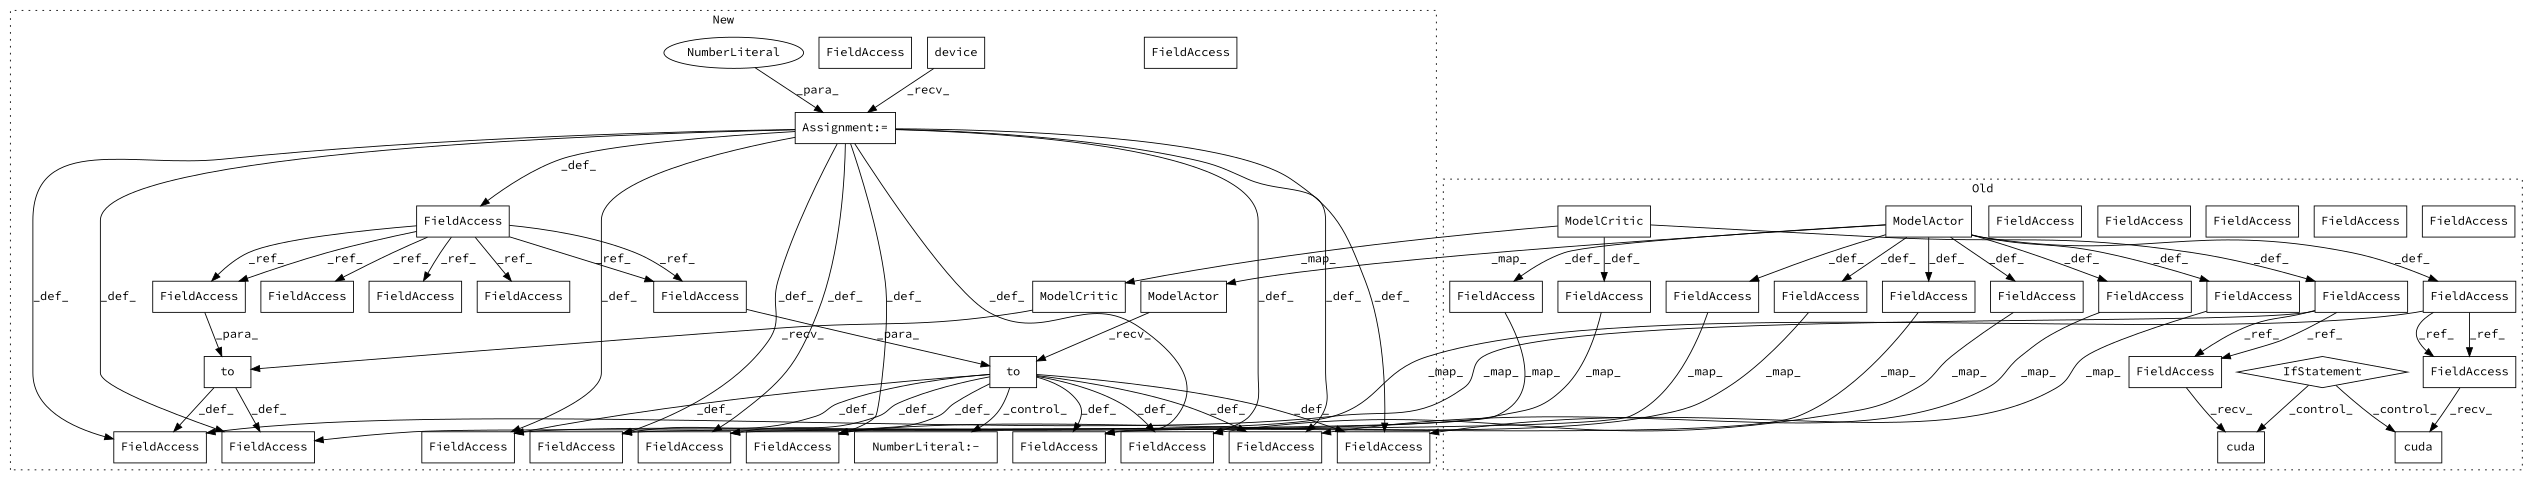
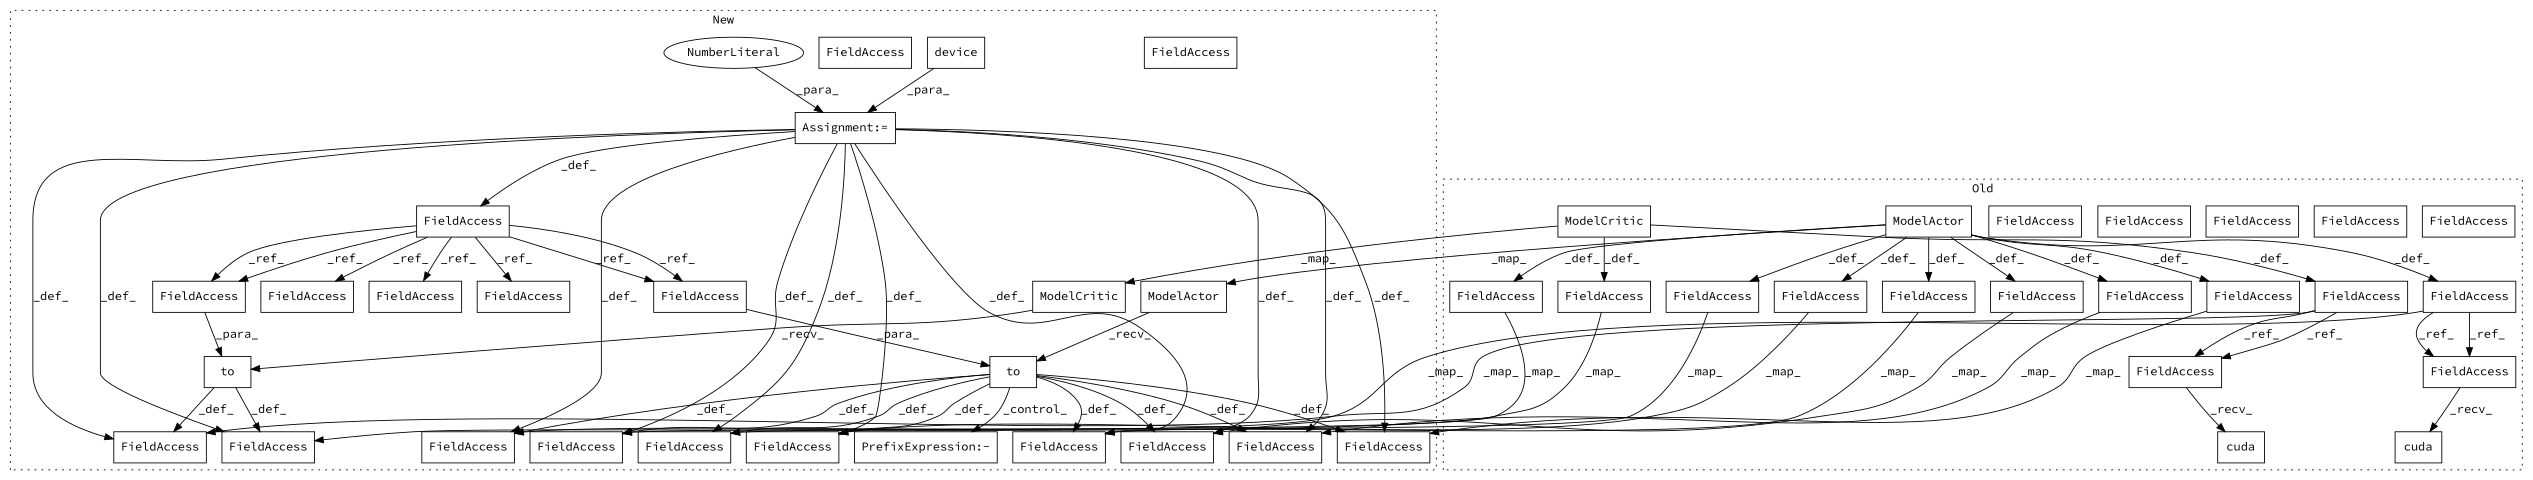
edge "device" -> "Assignment:=": label "_recv_" -> "_para_"
node "IfStatement": removed
node "NumberLiteral:-": label "NumberLiteral:-" -> "PrefixExpression:-"
